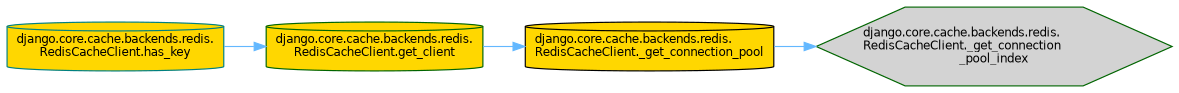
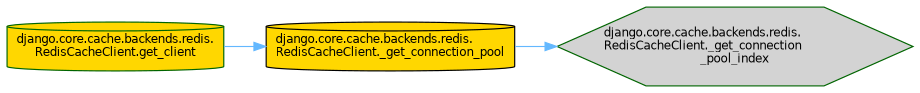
node "django.core.cache.backends.redis. RedisCacheClient.has_key": removed
